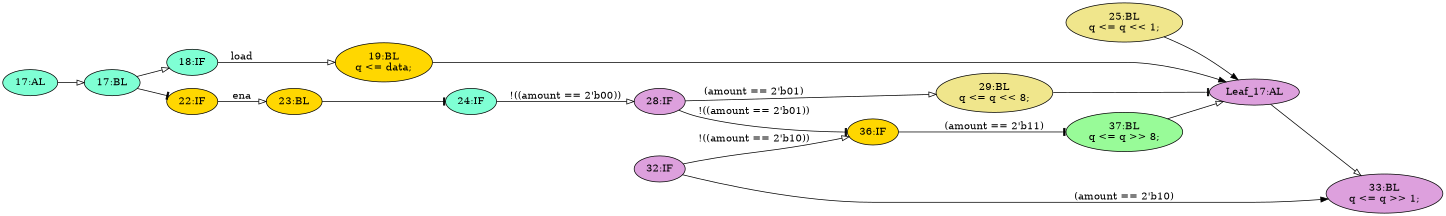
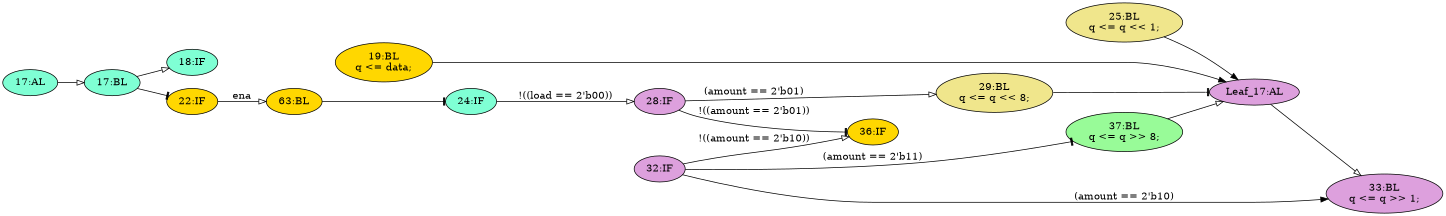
edge "18:IF" -> "19:BL q <= data;": removed, label "load"
edge "24:IF" -> "28:IF": label "!((amount == 2'b00))" -> "!((load == 2'b00))"
node "23:BL": label "23:BL" -> "63:BL"
edge "36:IF" -> "37:BL q <= q >> 8;": now "32:IF" -> "37:BL q <= q >> 8;"
